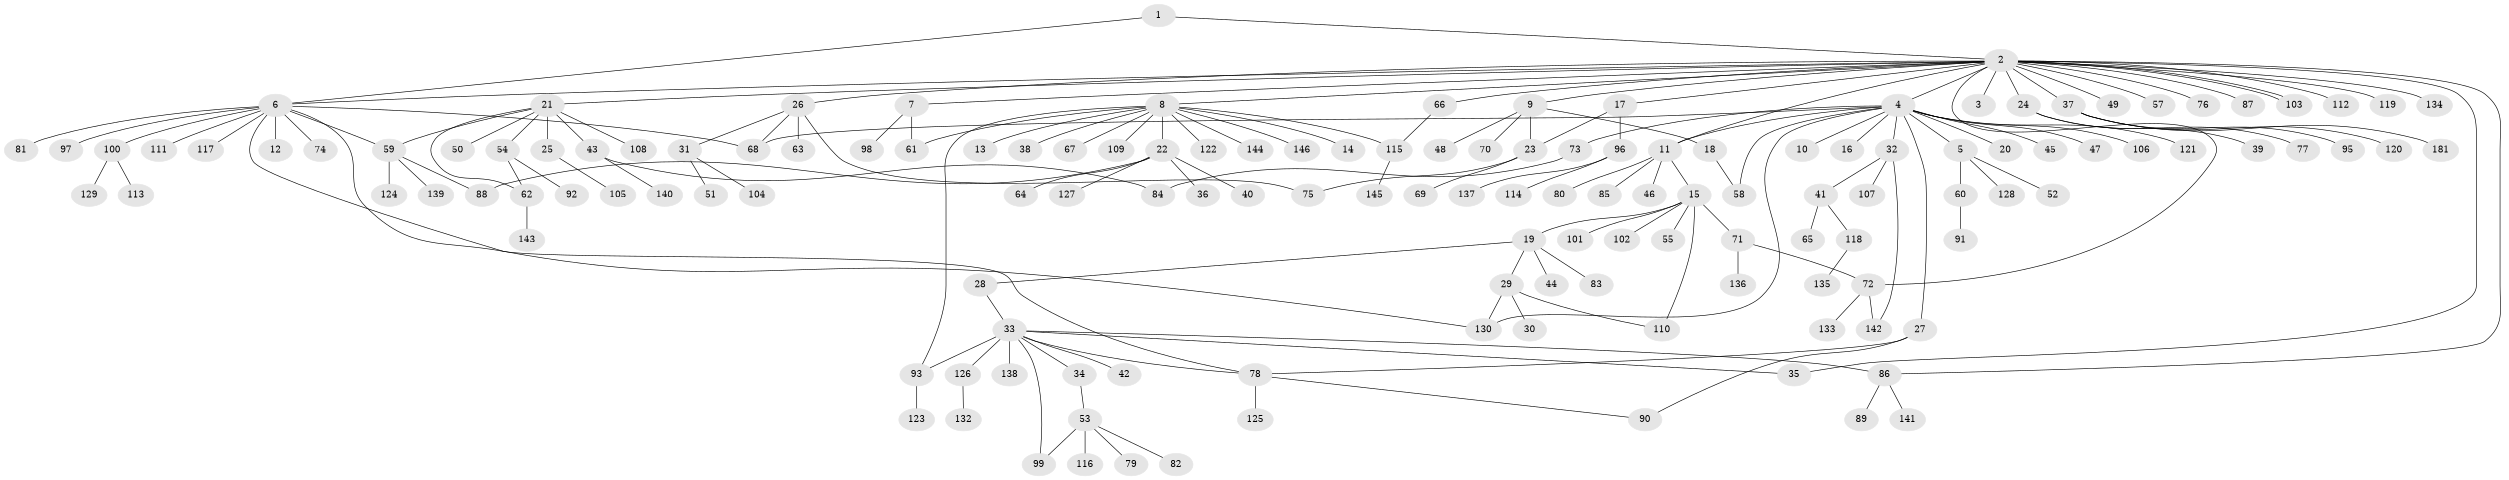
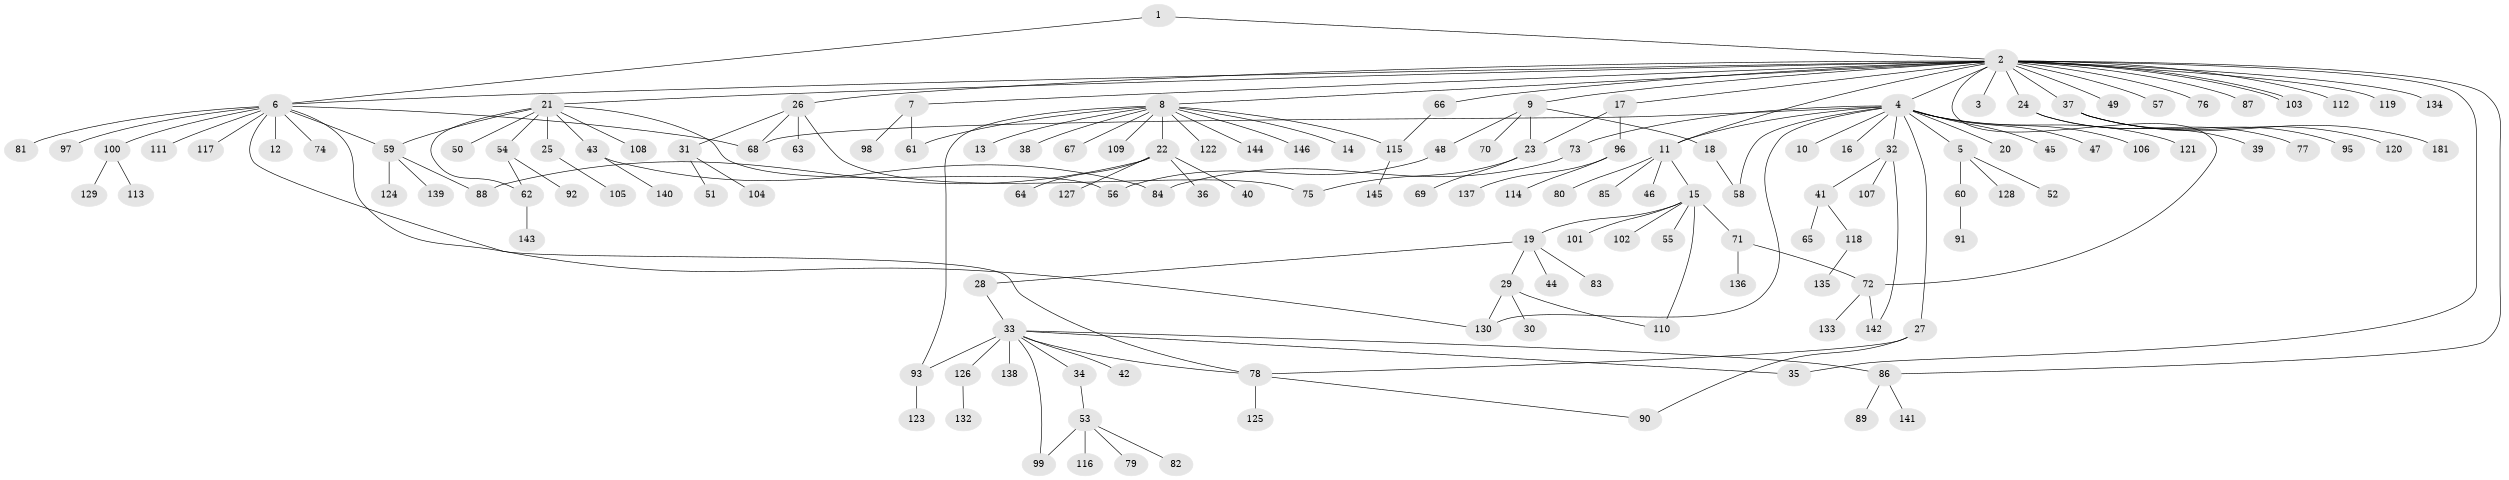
node "56": added
